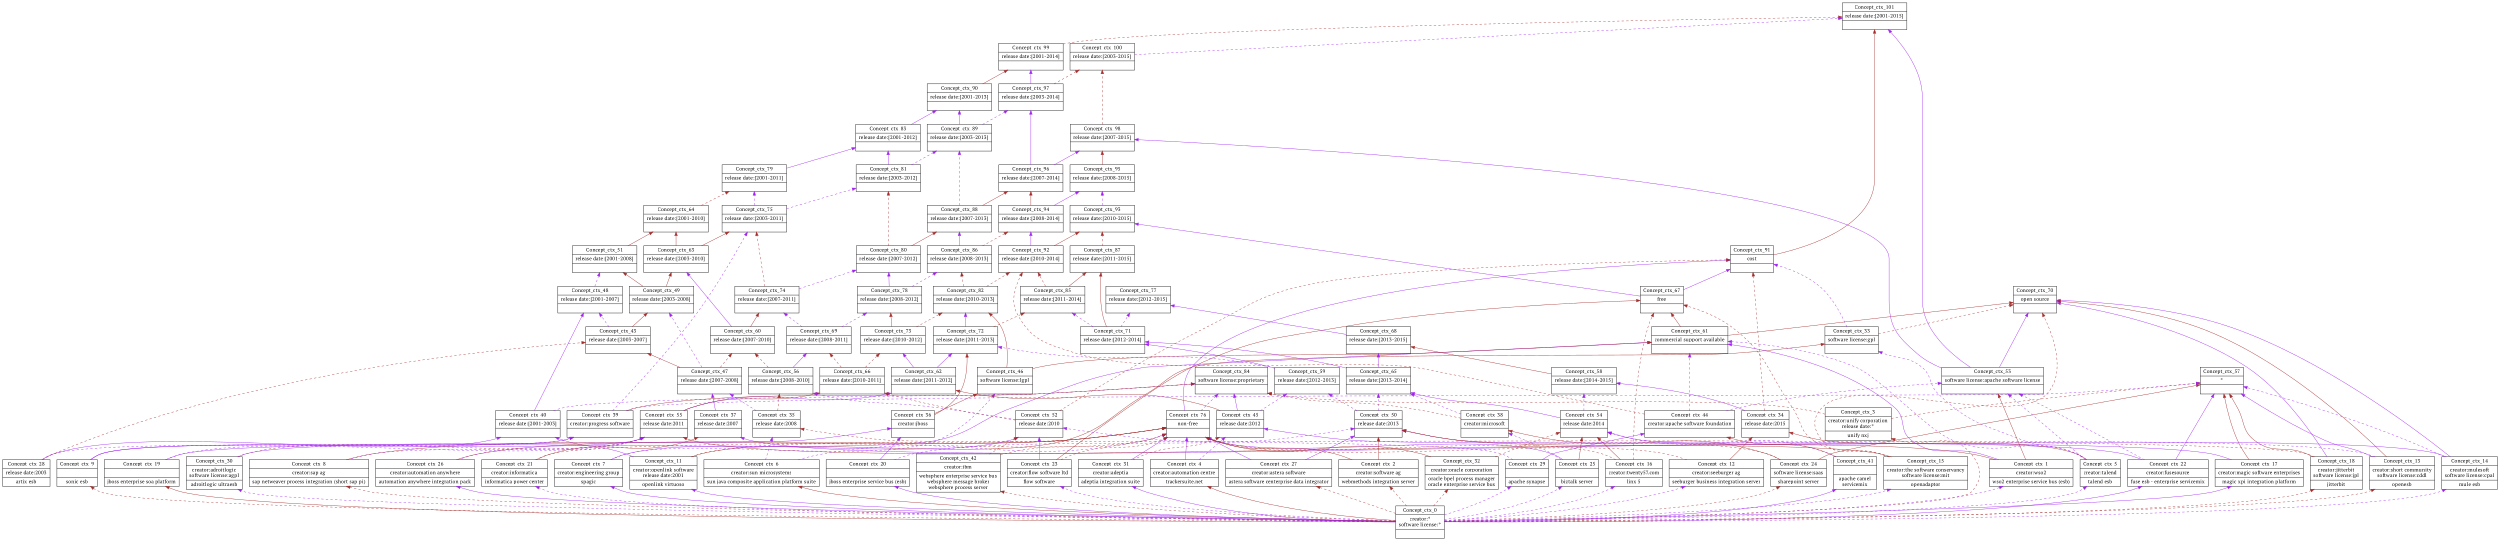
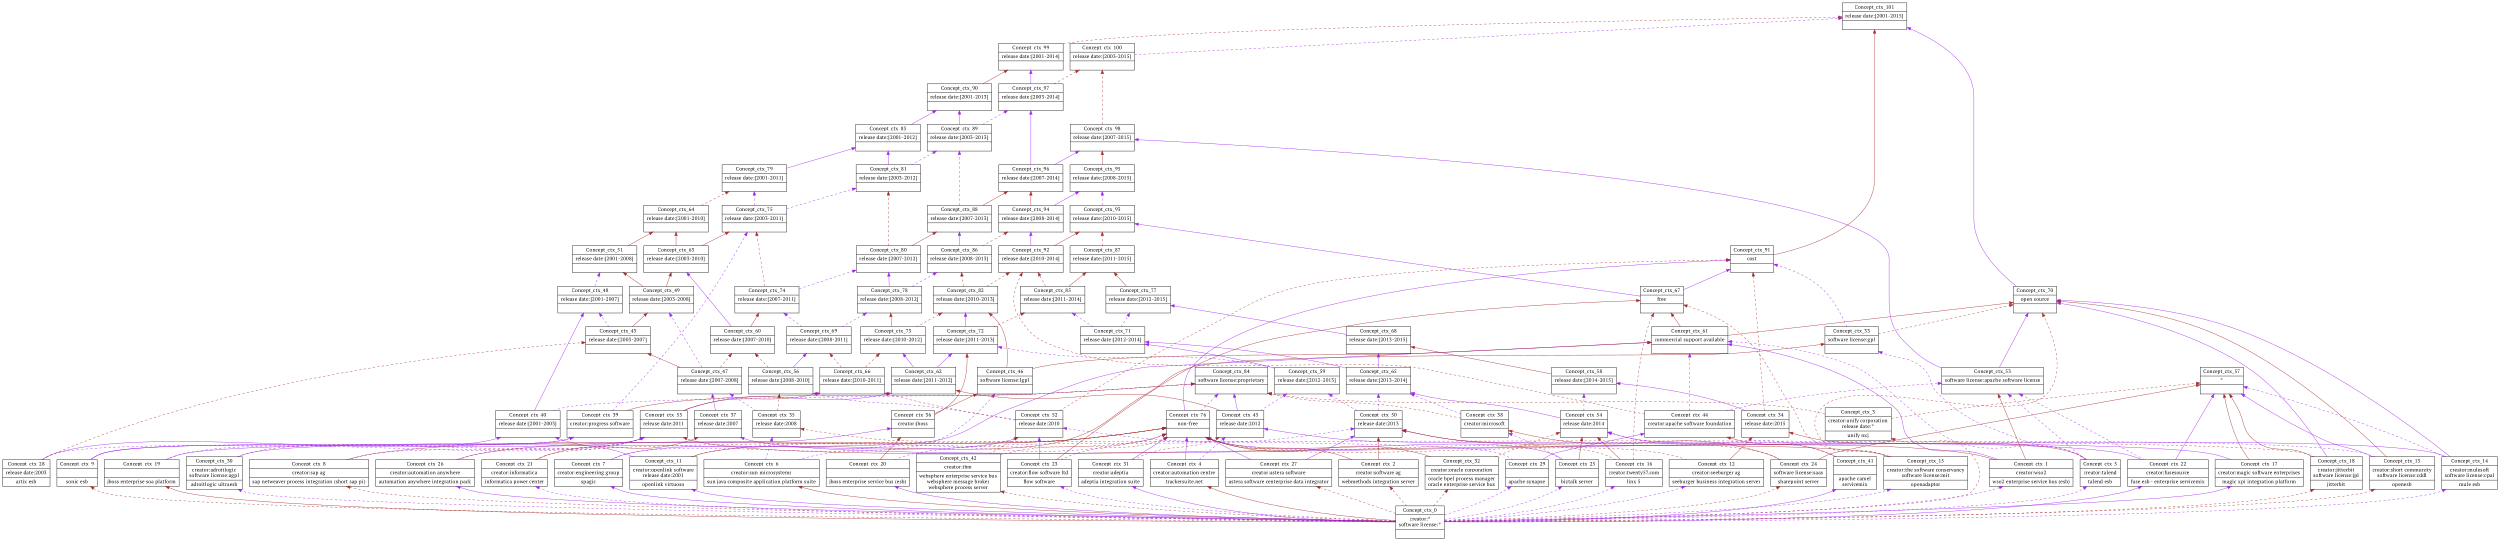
edge "Concept_ctx_53" -> "Concept_ctx_101": now "Concept_ctx_70" -> "Concept_ctx_101"
edge "Concept_ctx_71" -> "Concept_ctx_87": now "Concept_ctx_77" -> "Concept_ctx_87"
edge "Concept_ctx_39" -> "Concept_ctx_57": removed
edge "Concept_ctx_20" -> "Concept_ctx_36": color purple -> brown
